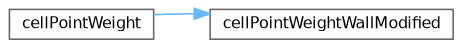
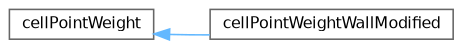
edge "cellPointWeight" -> "cellPointWeightWallModified": reversed
